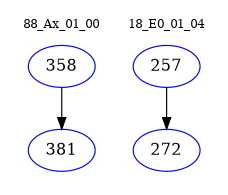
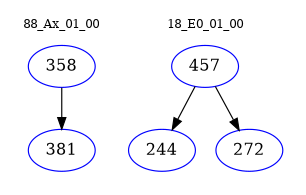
cluster "18_E0_01_04": label "18_E0_01_04" -> "18_E0_01_00"
node "257": label "257" -> "457"
node "244": added
